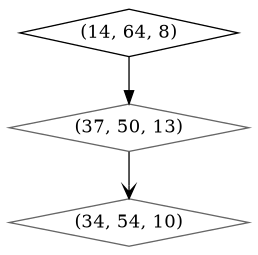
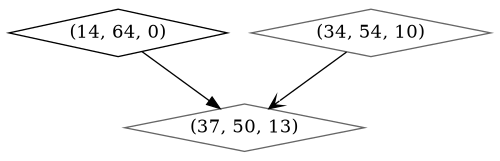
node "(14, 64, 8)": label "(14, 64, 8)" -> "(14, 64, 0)"
edge "(37, 50, 13)" -> "(34, 54, 10)": reversed
